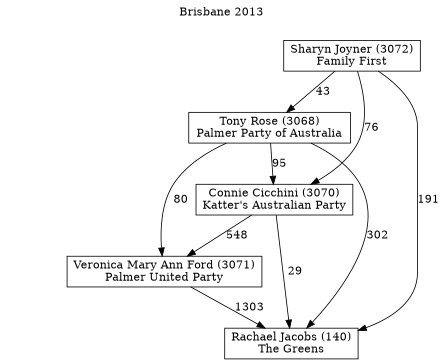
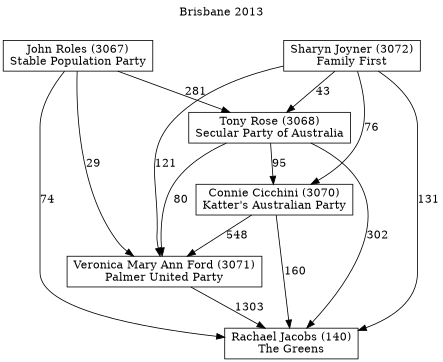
node "John Roles (3067) Stable Population Party": added
edge "Sharyn Joyner (3072) Family First" -> "Veronica Mary Ann Ford (3071) Palmer United Party": added, label "121"
node "Tony Rose (3068) Palmer Party of Australia": label "Tony Rose (3068) Palmer Party of Australia" -> "Tony Rose (3068) Secular Party of Australia"
edge "Sharyn Joyner (3072) Family First" -> "Rachael Jacobs (140) The Greens": label "191" -> "131"
edge "Connie Cicchini (3070) Katter's Australian Party" -> "Rachael Jacobs (140) The Greens": label "29" -> "160"
